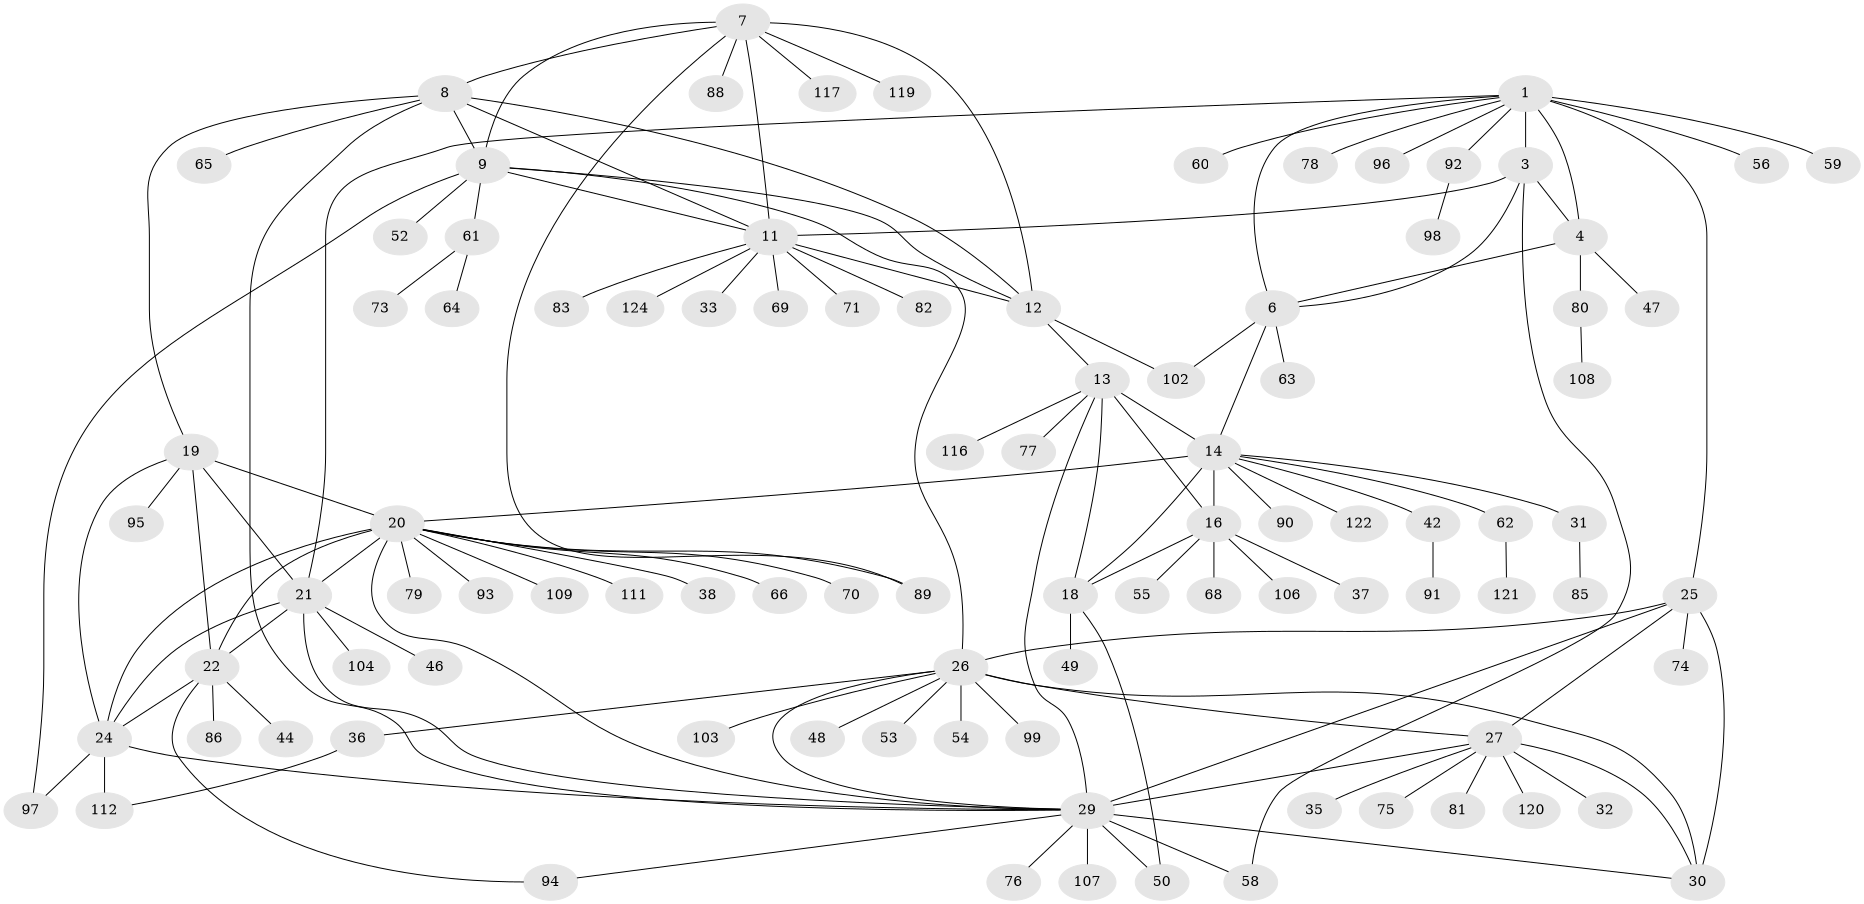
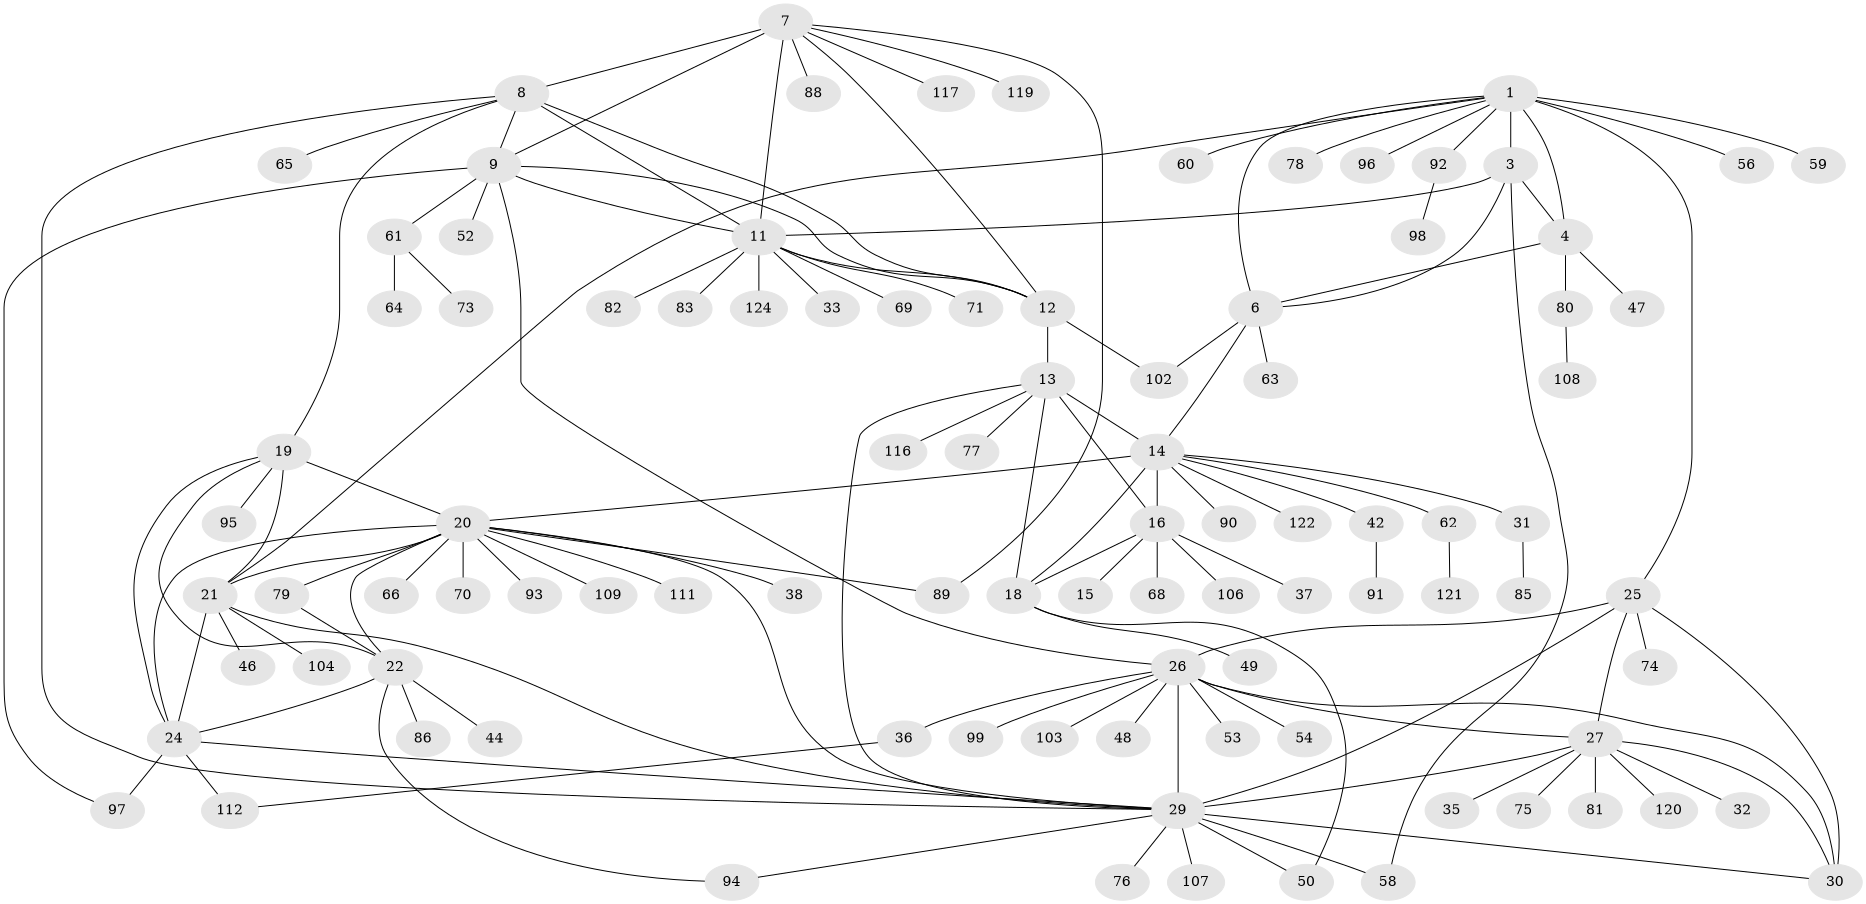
node "55": label "55" -> "15"
edge "21" -- "22": now "79" -- "22"
